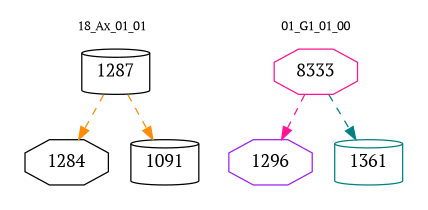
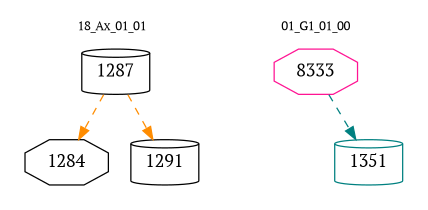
node "1091": label "1091" -> "1291"
node "1296": removed
node "1361": label "1361" -> "1351"
